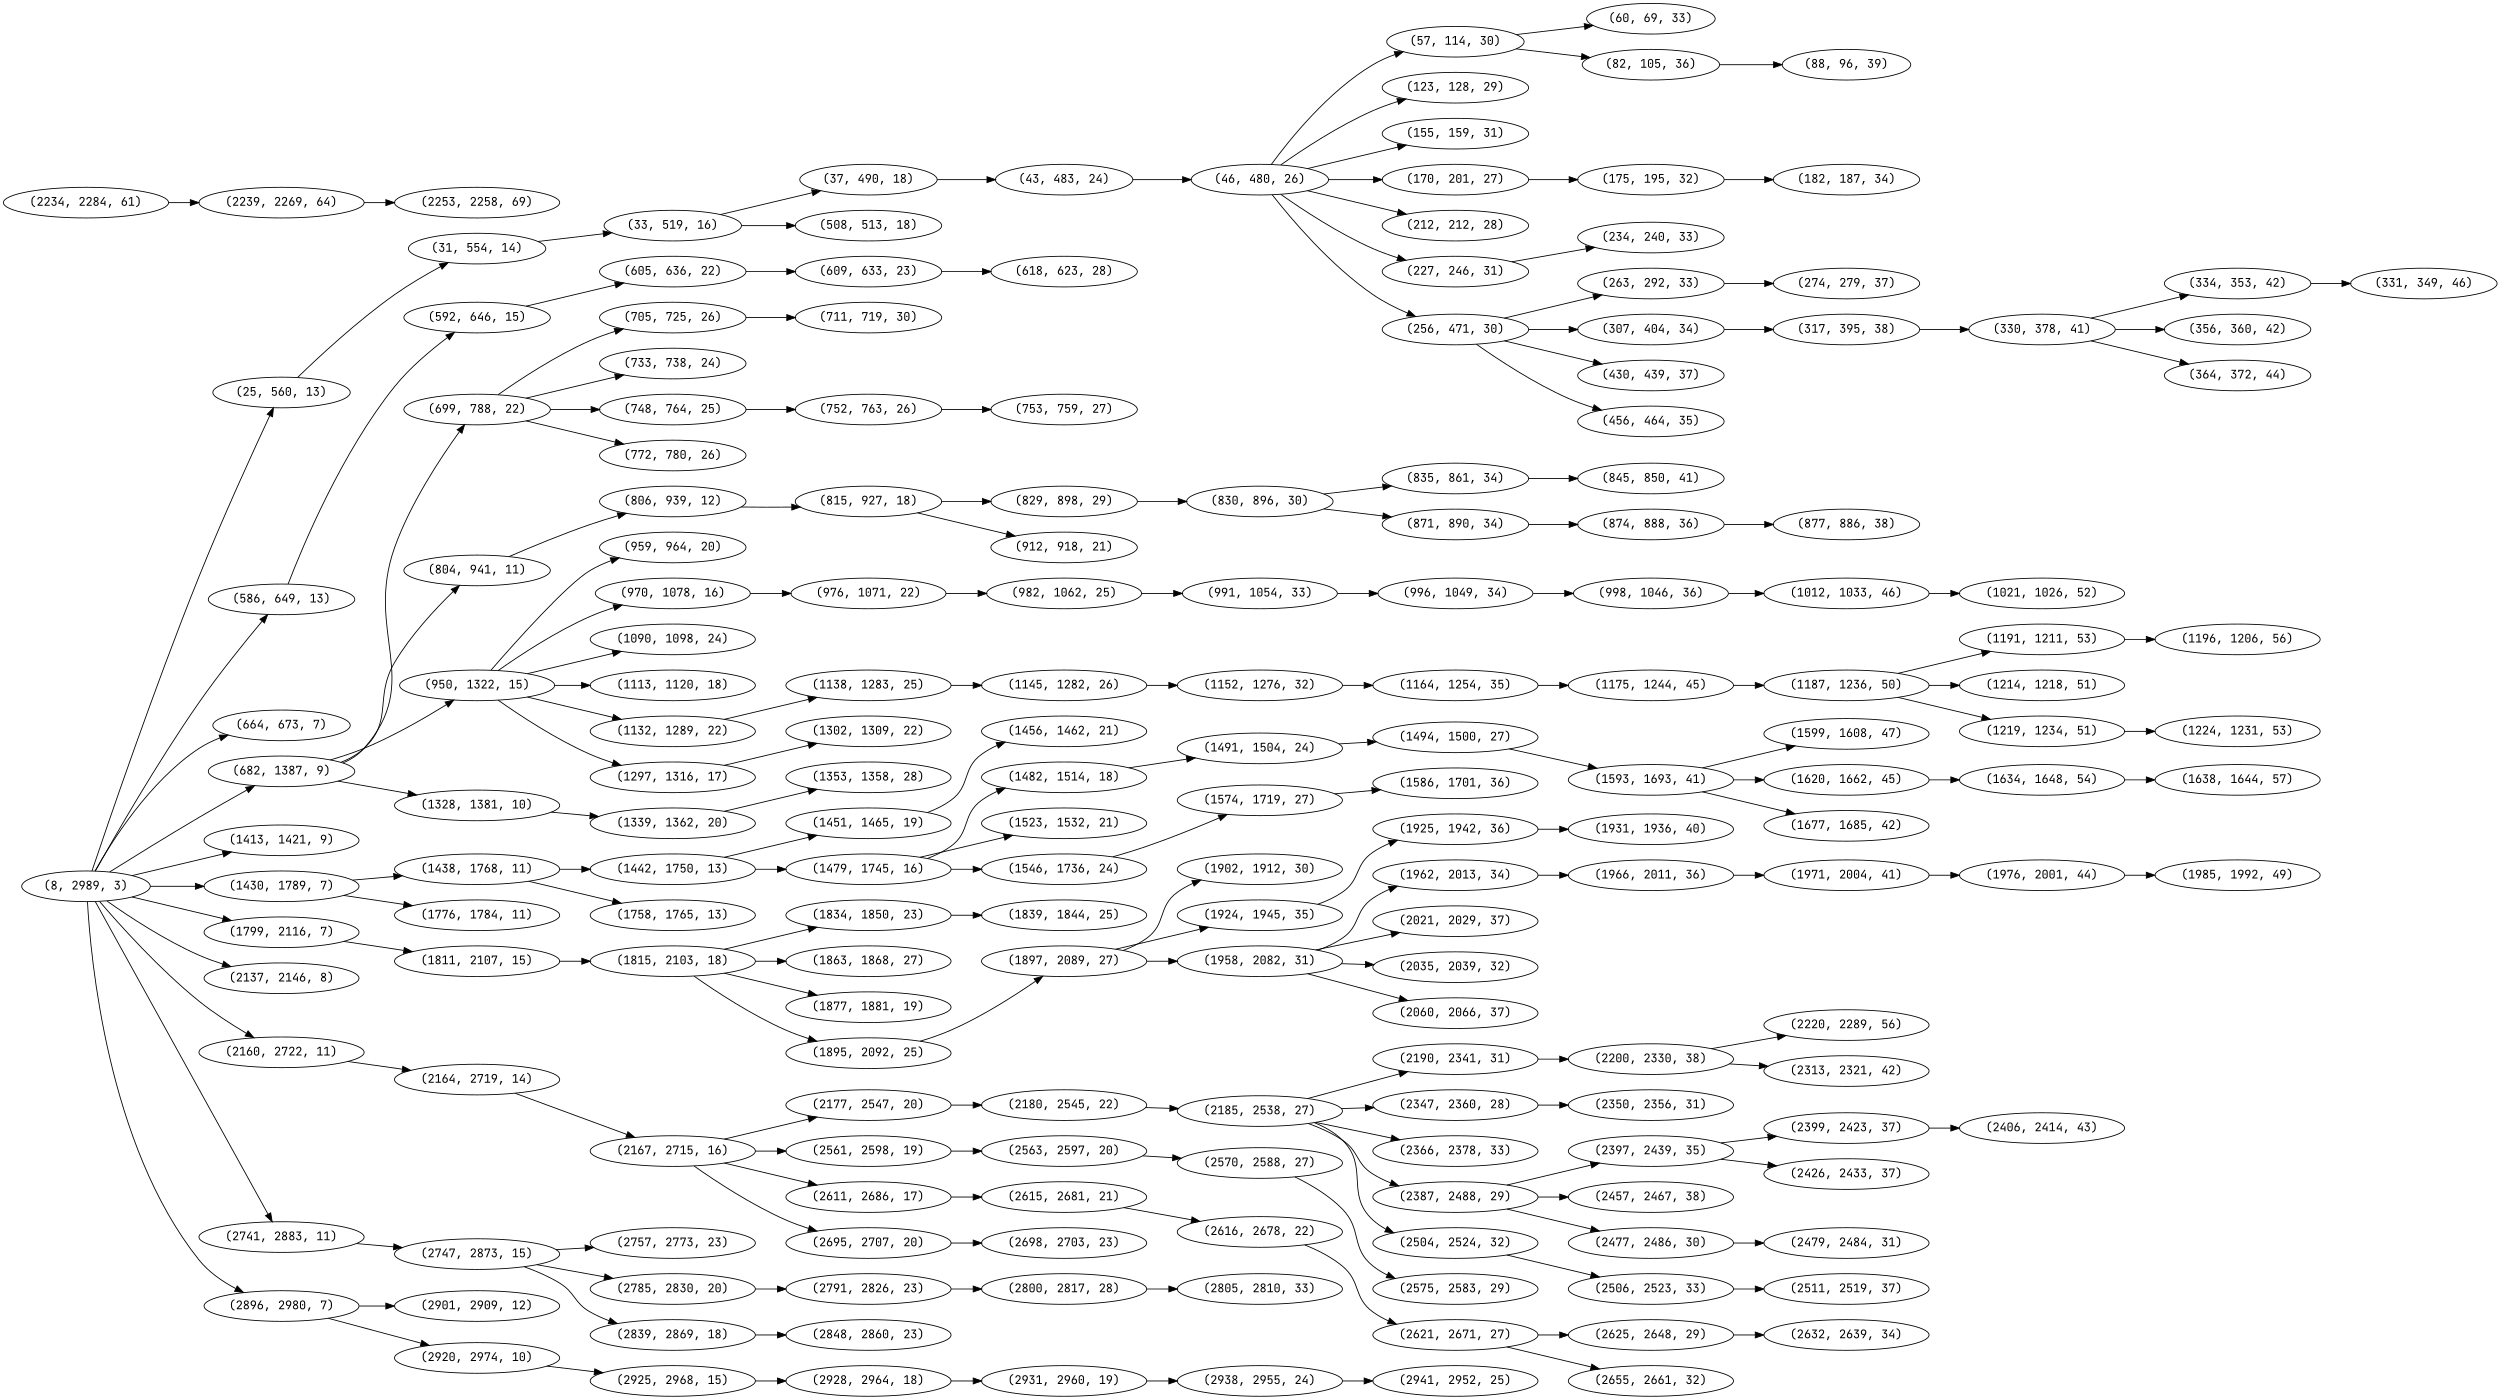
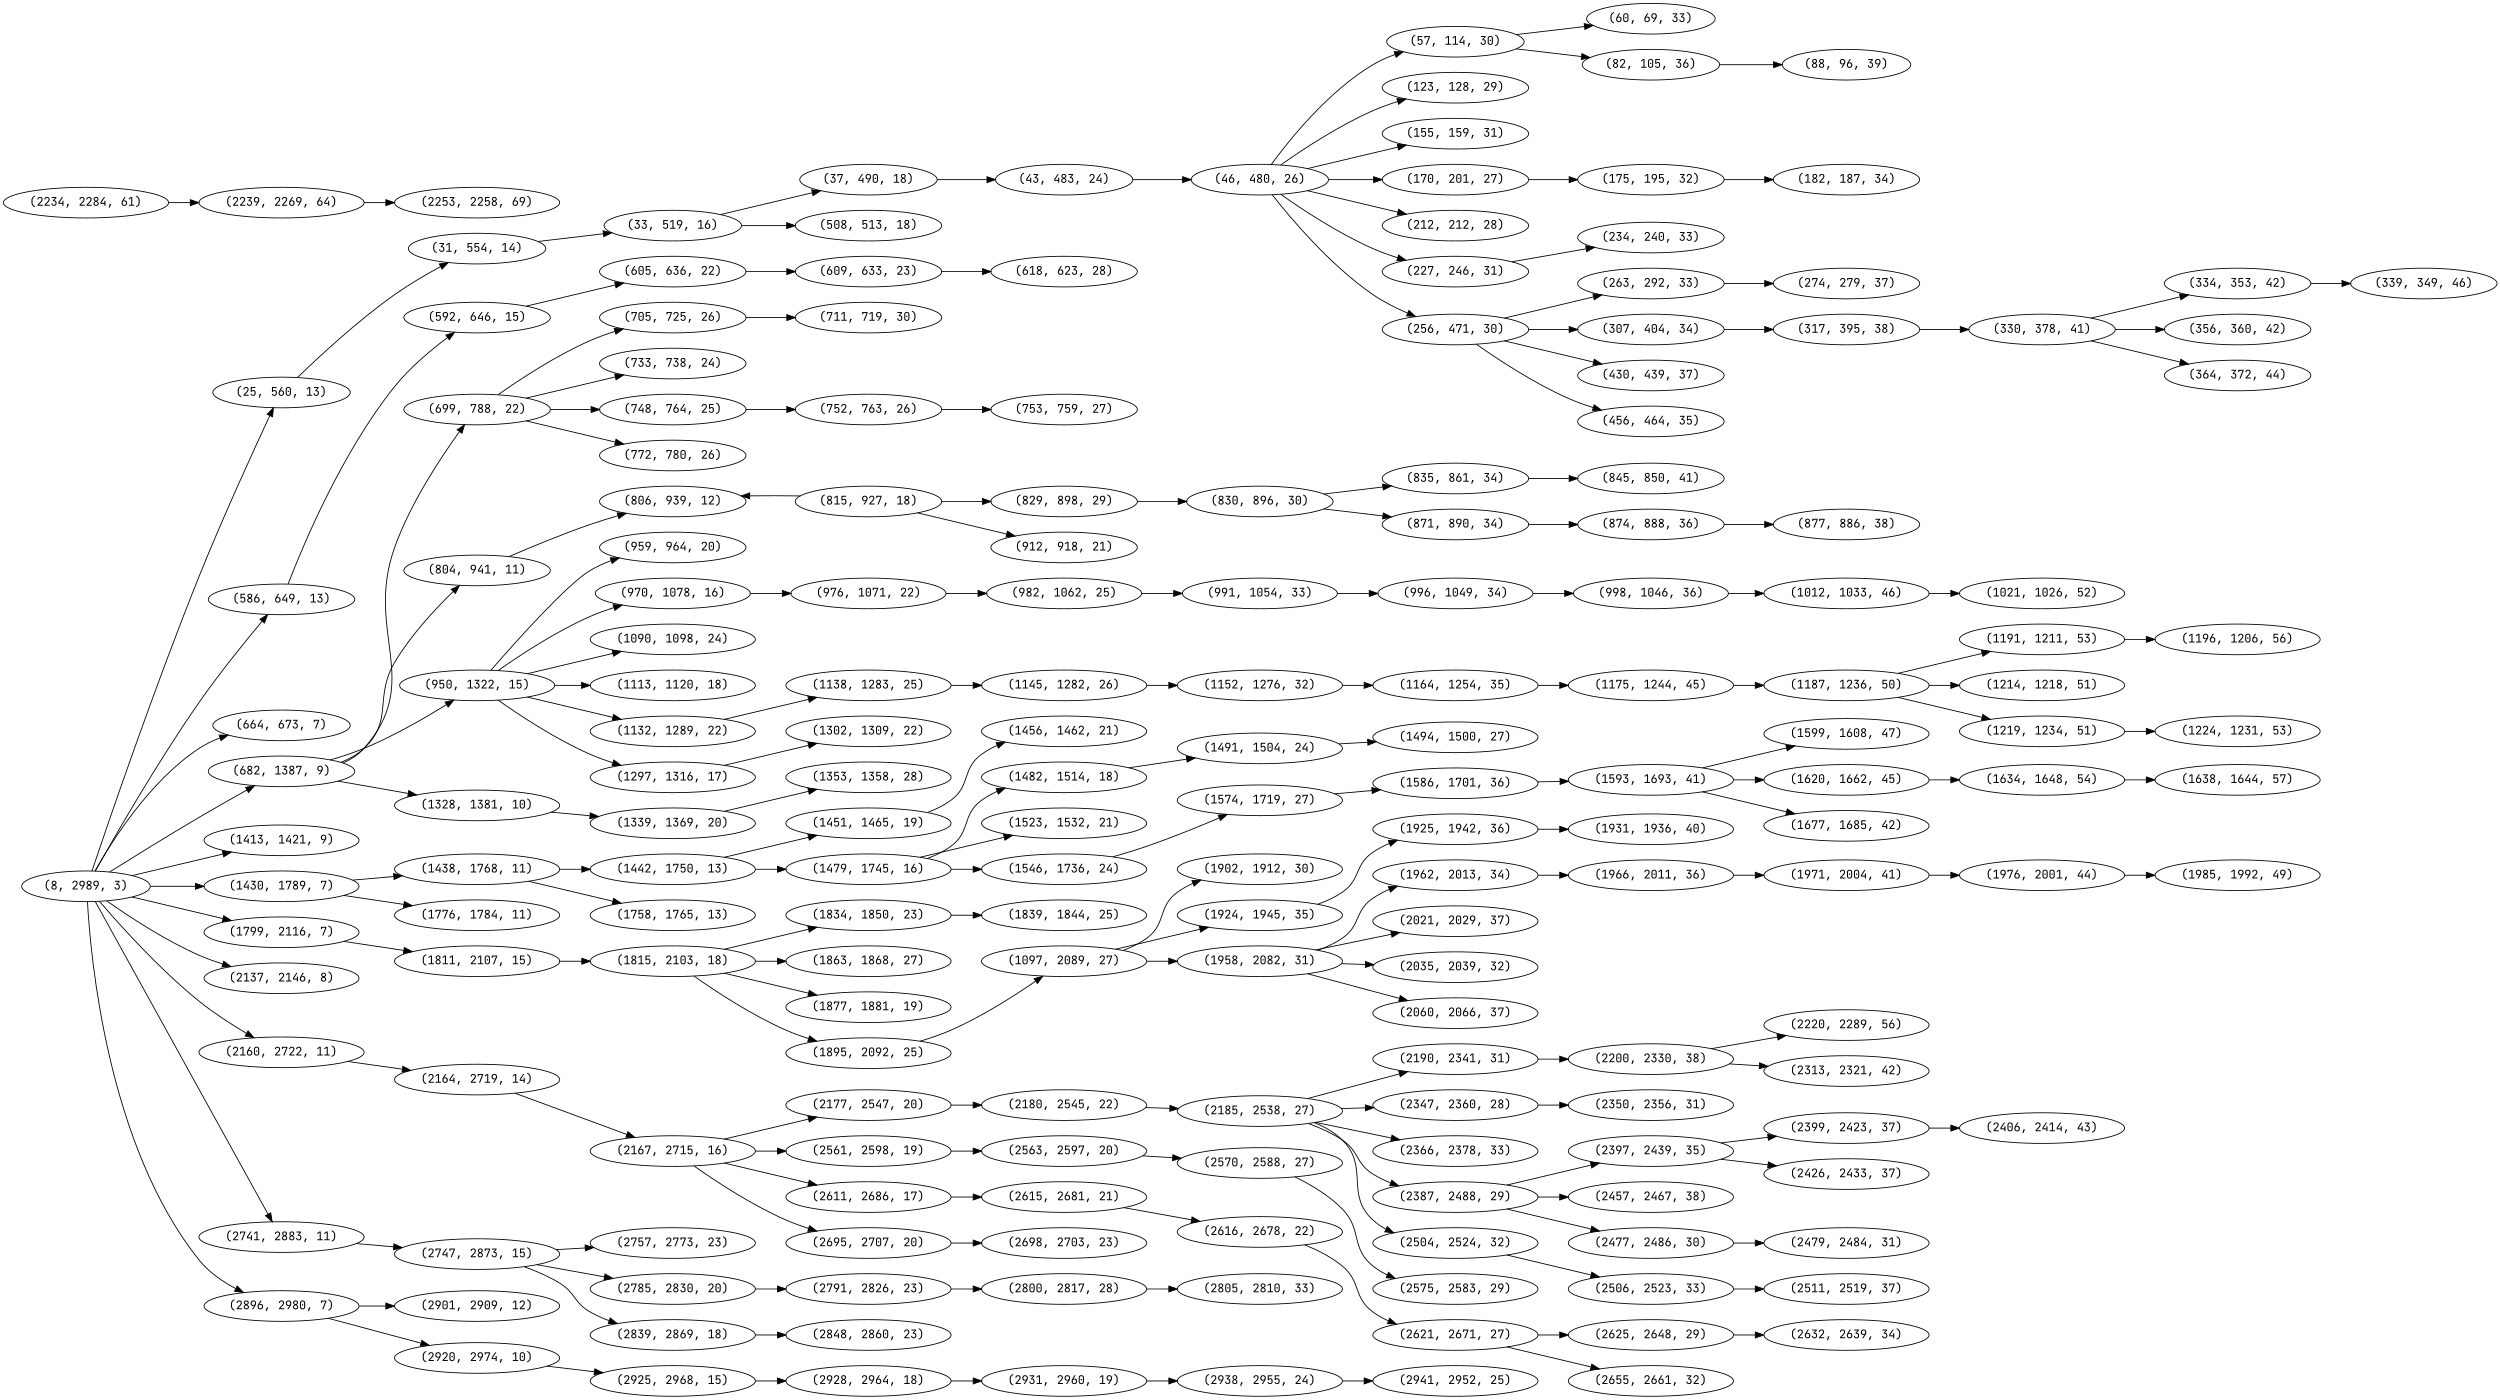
node "(331, 349, 46)": label "(331, 349, 46)" -> "(339, 349, 46)"
edge "(806, 939, 12)" -> "(815, 927, 18)": reversed
edge "(1494, 1500, 27)" -> "(1593, 1693, 41)": now "(1586, 1701, 36)" -> "(1593, 1693, 41)"
node "(1339, 1362, 20)": label "(1339, 1362, 20)" -> "(1339, 1369, 20)"
node "(1897, 2089, 27)": label "(1897, 2089, 27)" -> "(1097, 2089, 27)"
